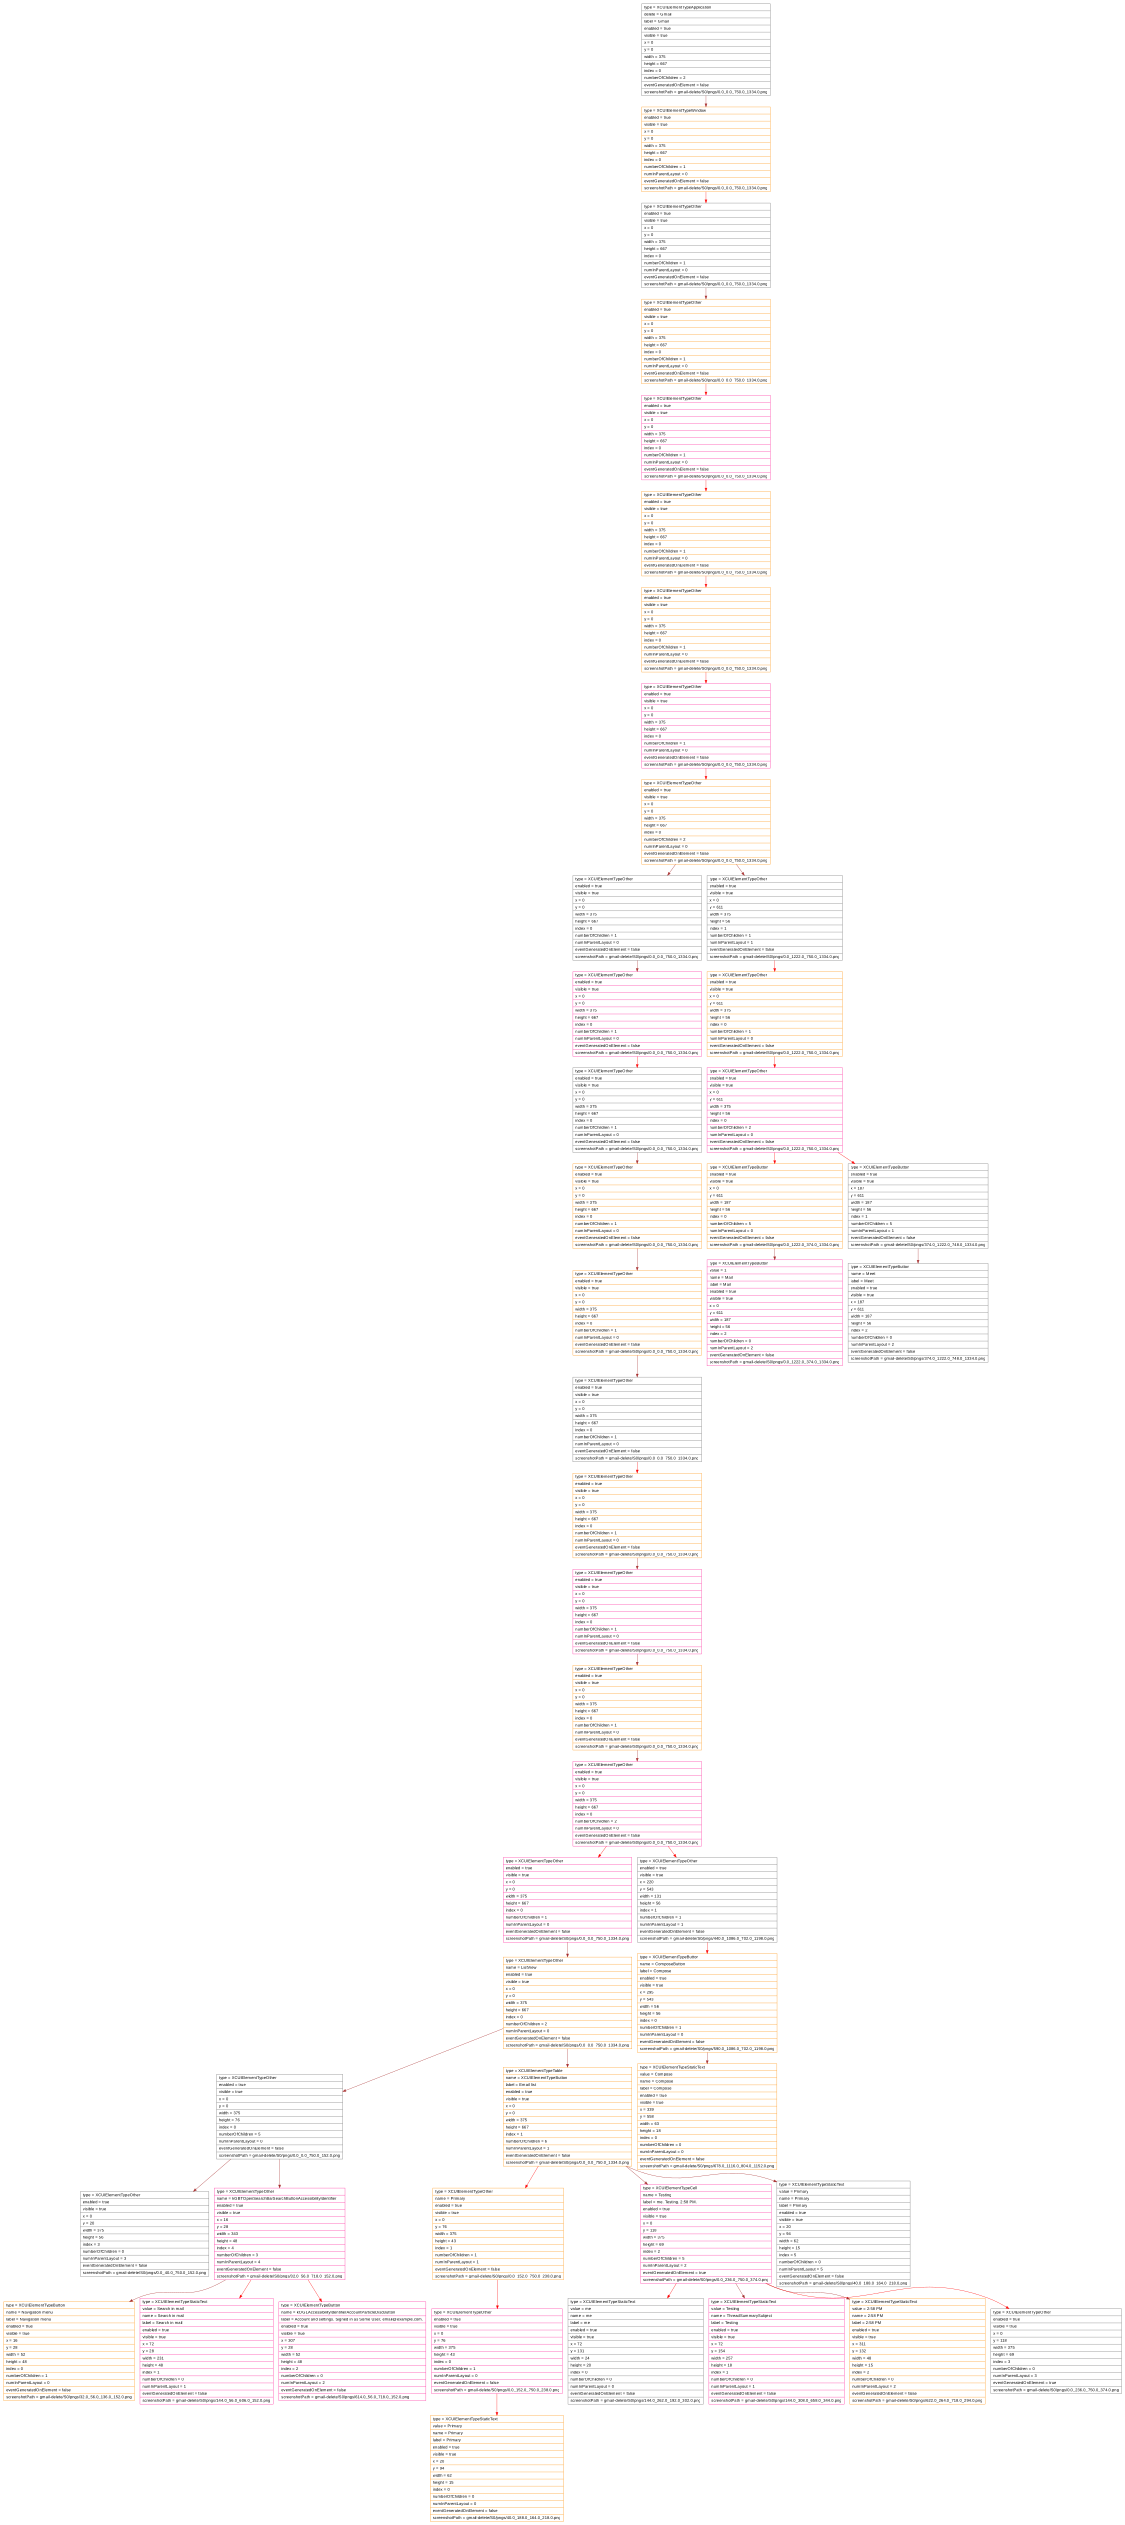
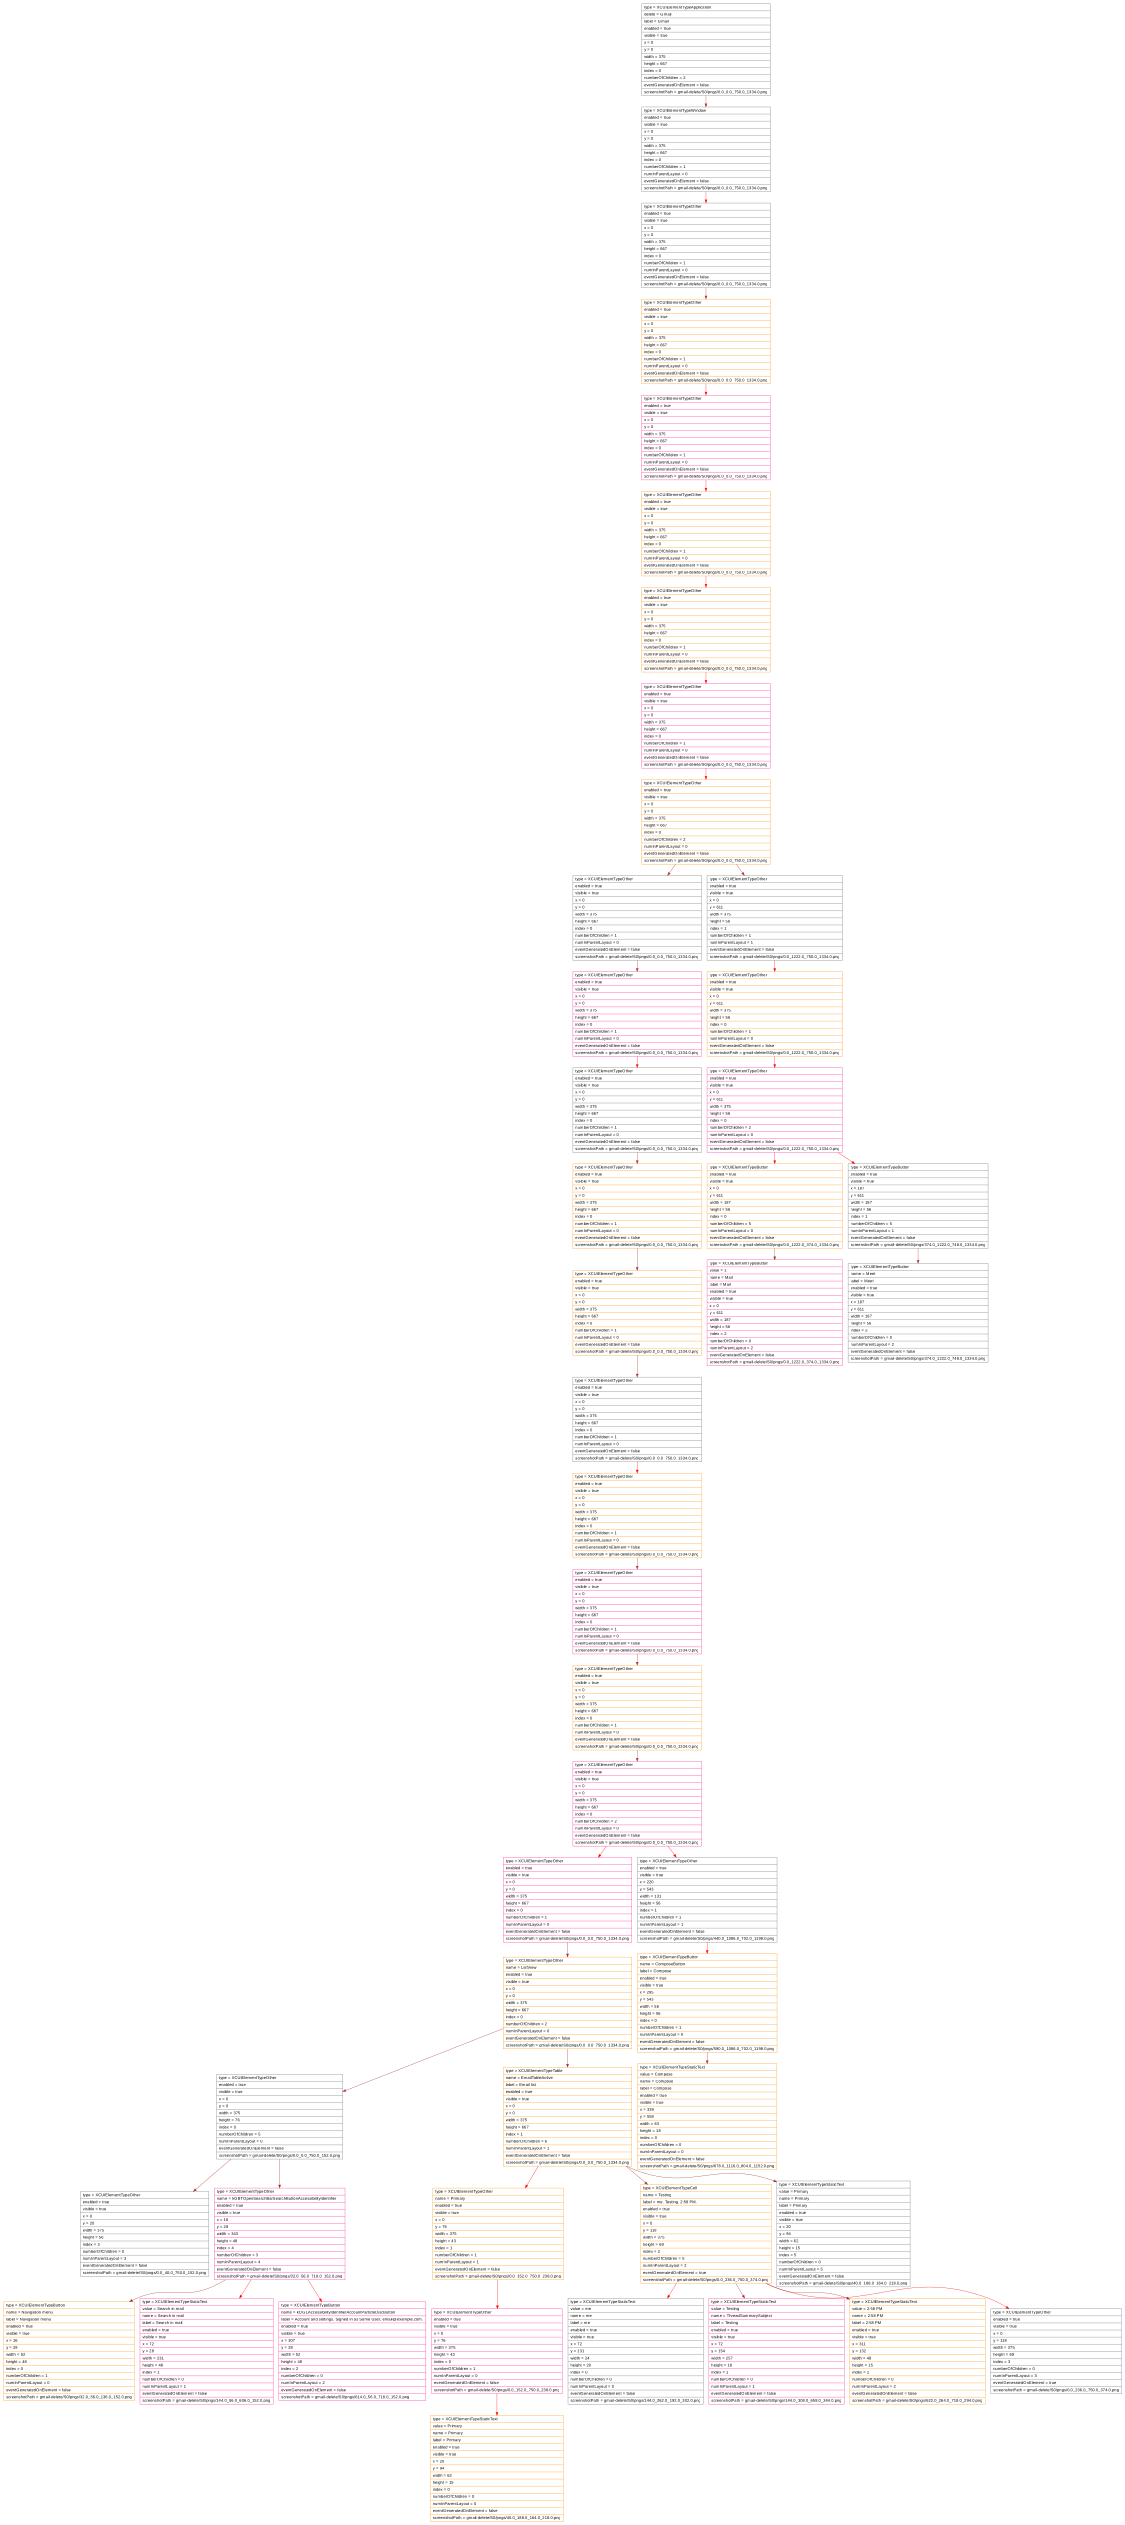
node "type = XCUIElementTypeWindow": color darkorange -> gray40
node "type = XCUIElementTypeTable": text "name = XCUIElementTypeButton" -> "name = EmailTableActive"
node "type = XCUIElementTypeCell": color deeppink -> darkorange
